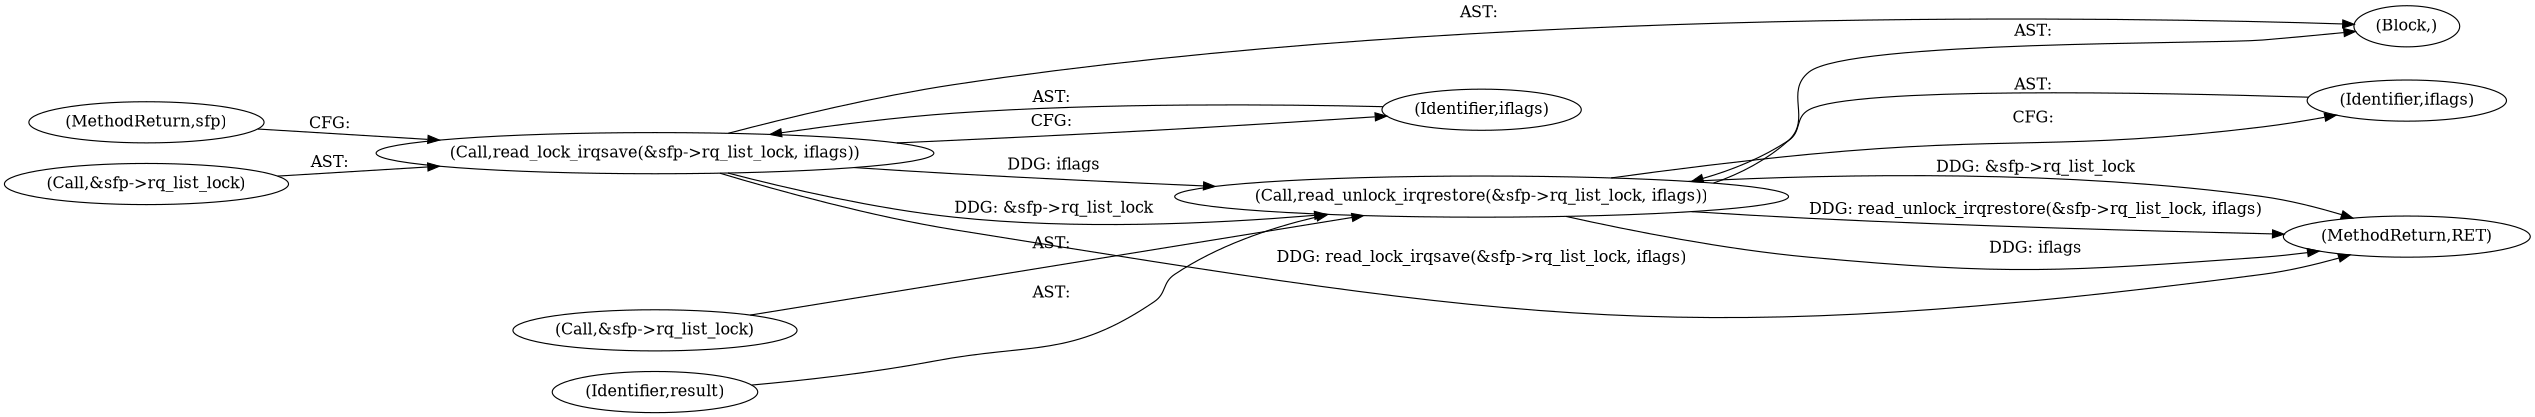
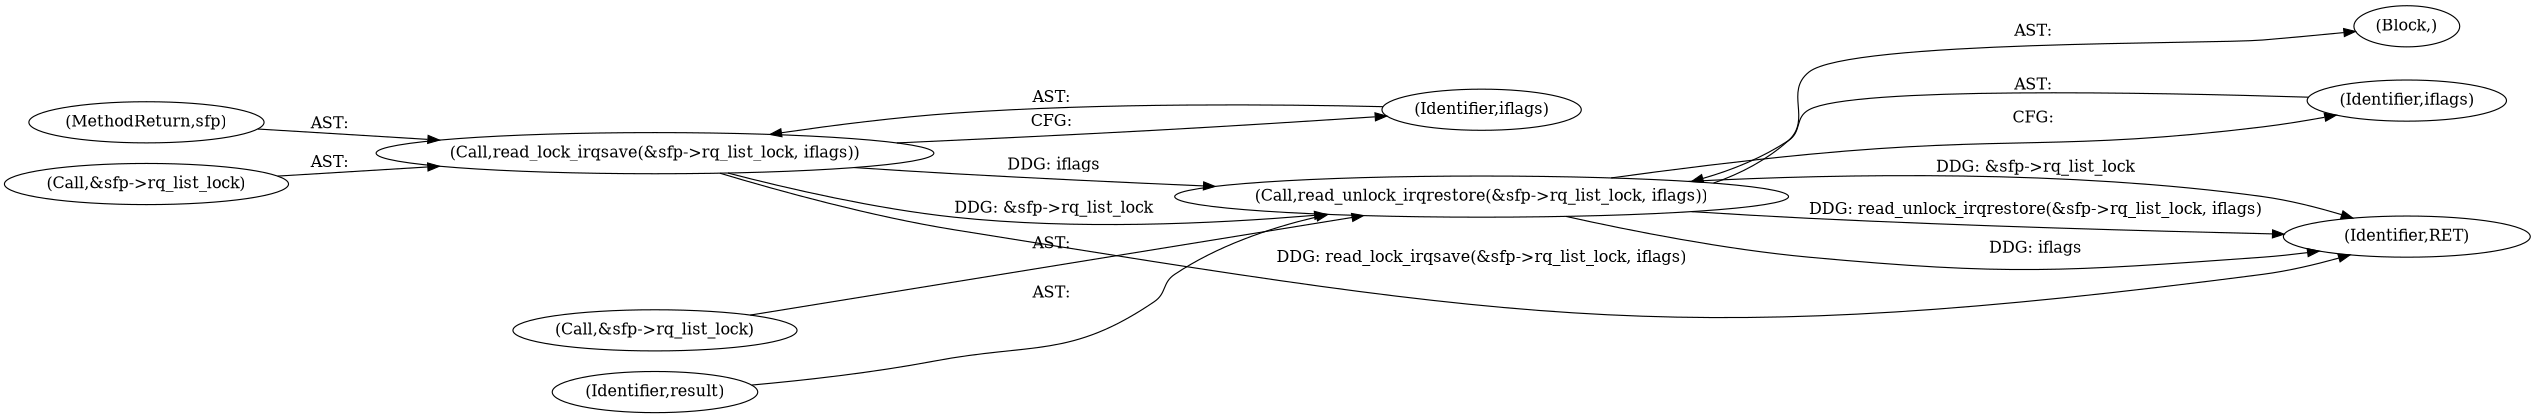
edge "(Call,read_lock_irqsave(&sfp->rq_list_lock, iflags))" -> "(Block,)": removed, label "AST:"
edge "(MethodReturn,sfp)" -> "(Call,read_lock_irqsave(&sfp->rq_list_lock, iflags))": label "CFG: " -> "AST: "
node "(MethodReturn,RET)": label "(MethodReturn,RET)" -> "(Identifier,RET)"
